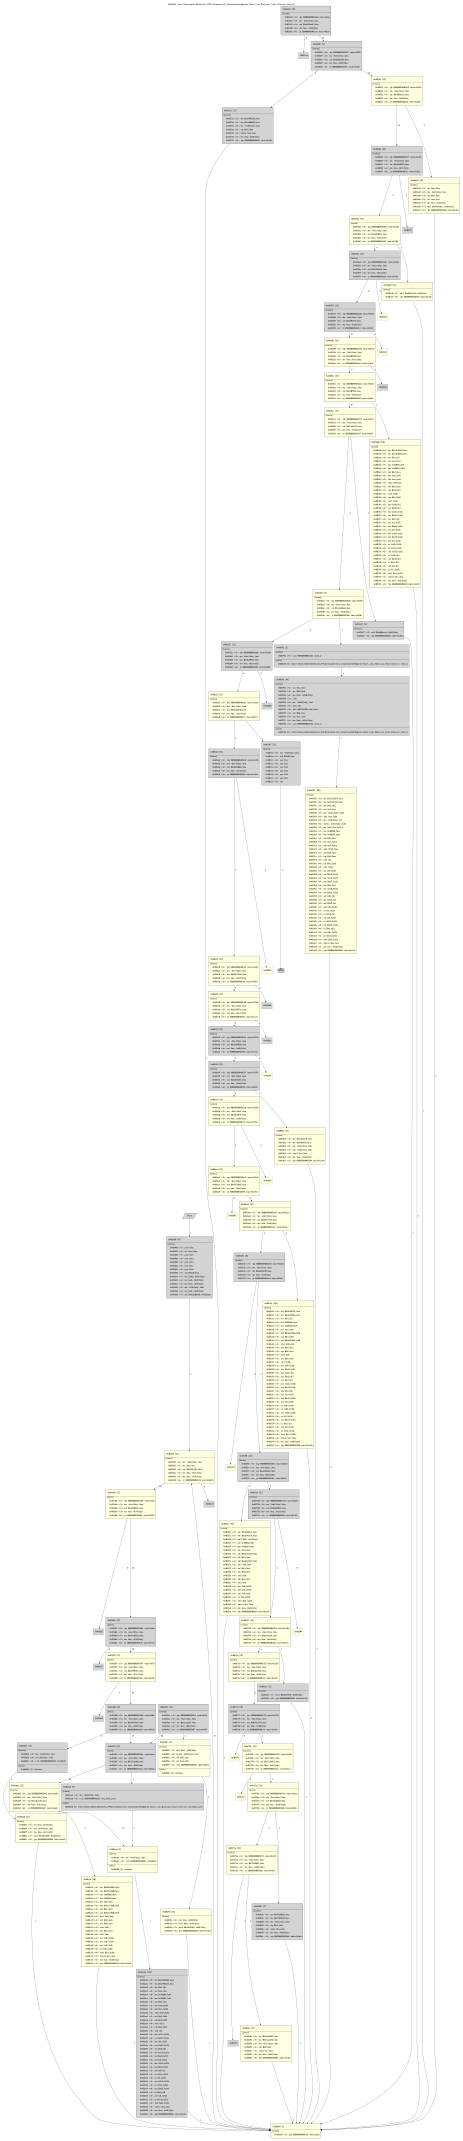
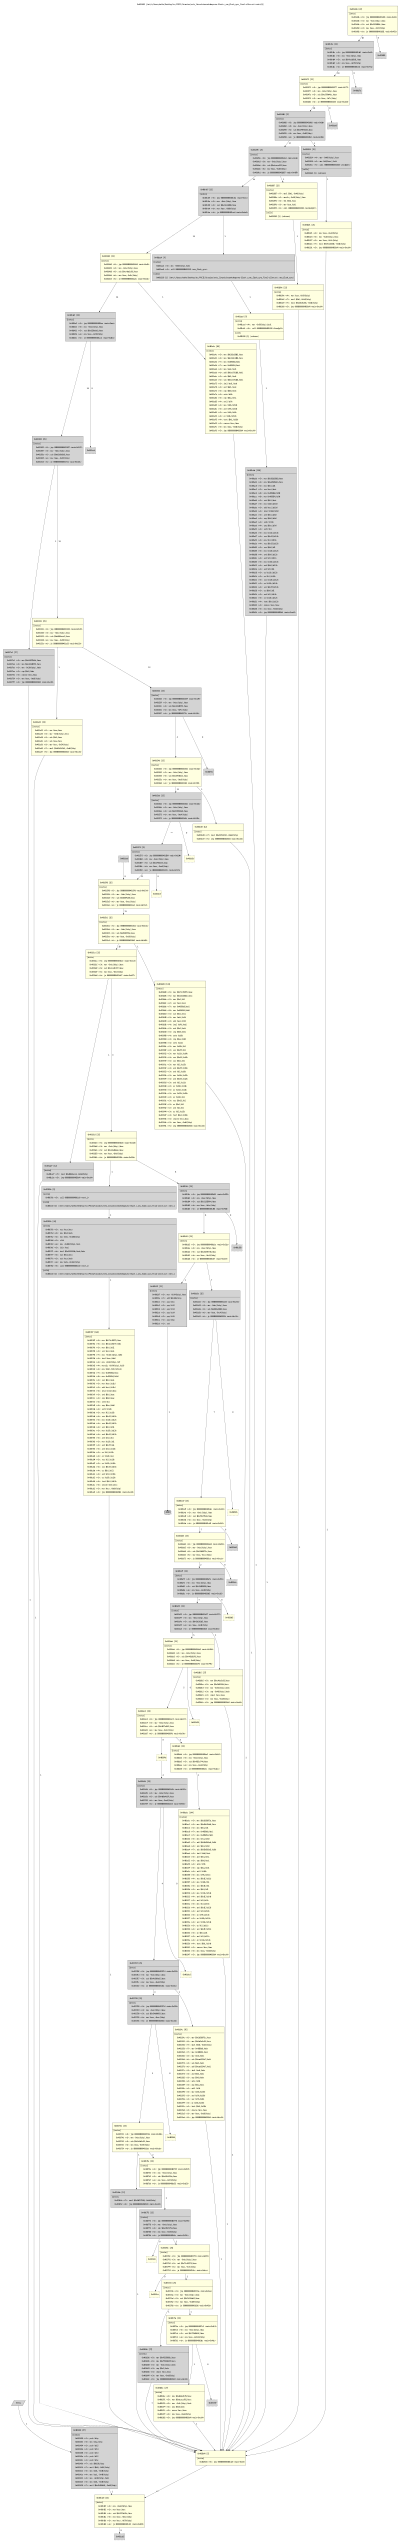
edge "0x401598 [25]" -> "0x401bed": reversed
edge "0x4016dd [25]" -> "0x4016f6 [25]": now "0x402096" -> "0x4016f6 [25]"
edge "0x40142f [23]" -> "0x401446 [22]": removed, label "18"
edge "0x401488 [22]" -> "0x4014b7 [25]": now "0x401488 [22]" -> "0x40149e [25]"
edge "0x4014d0 [25]" -> "0x401aad [9]": now "0x4014d0 [25]" -> "0x4014e9 [25]"
